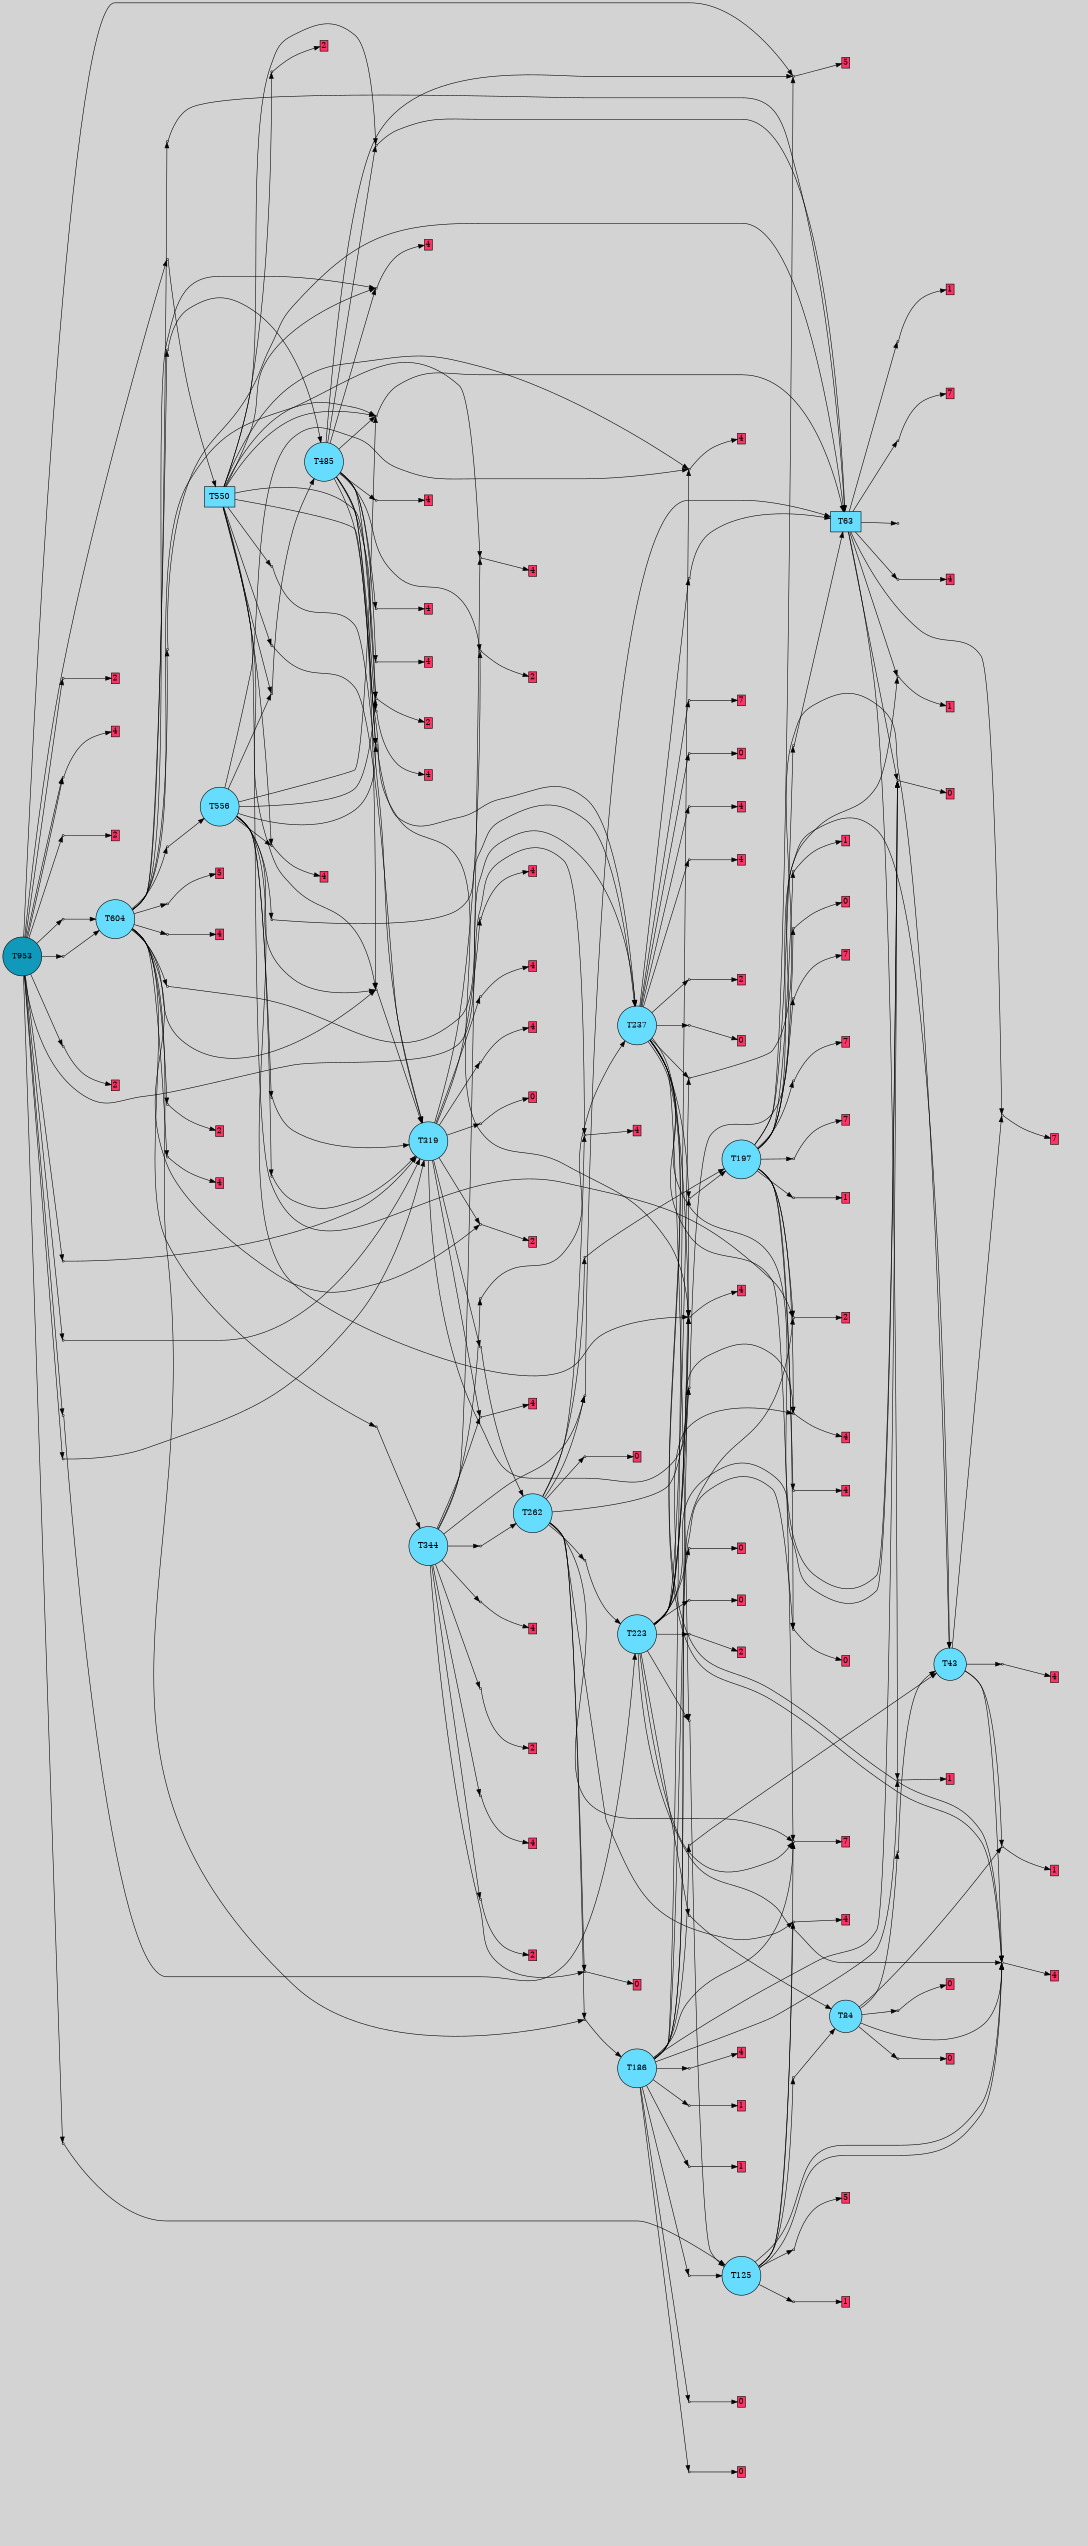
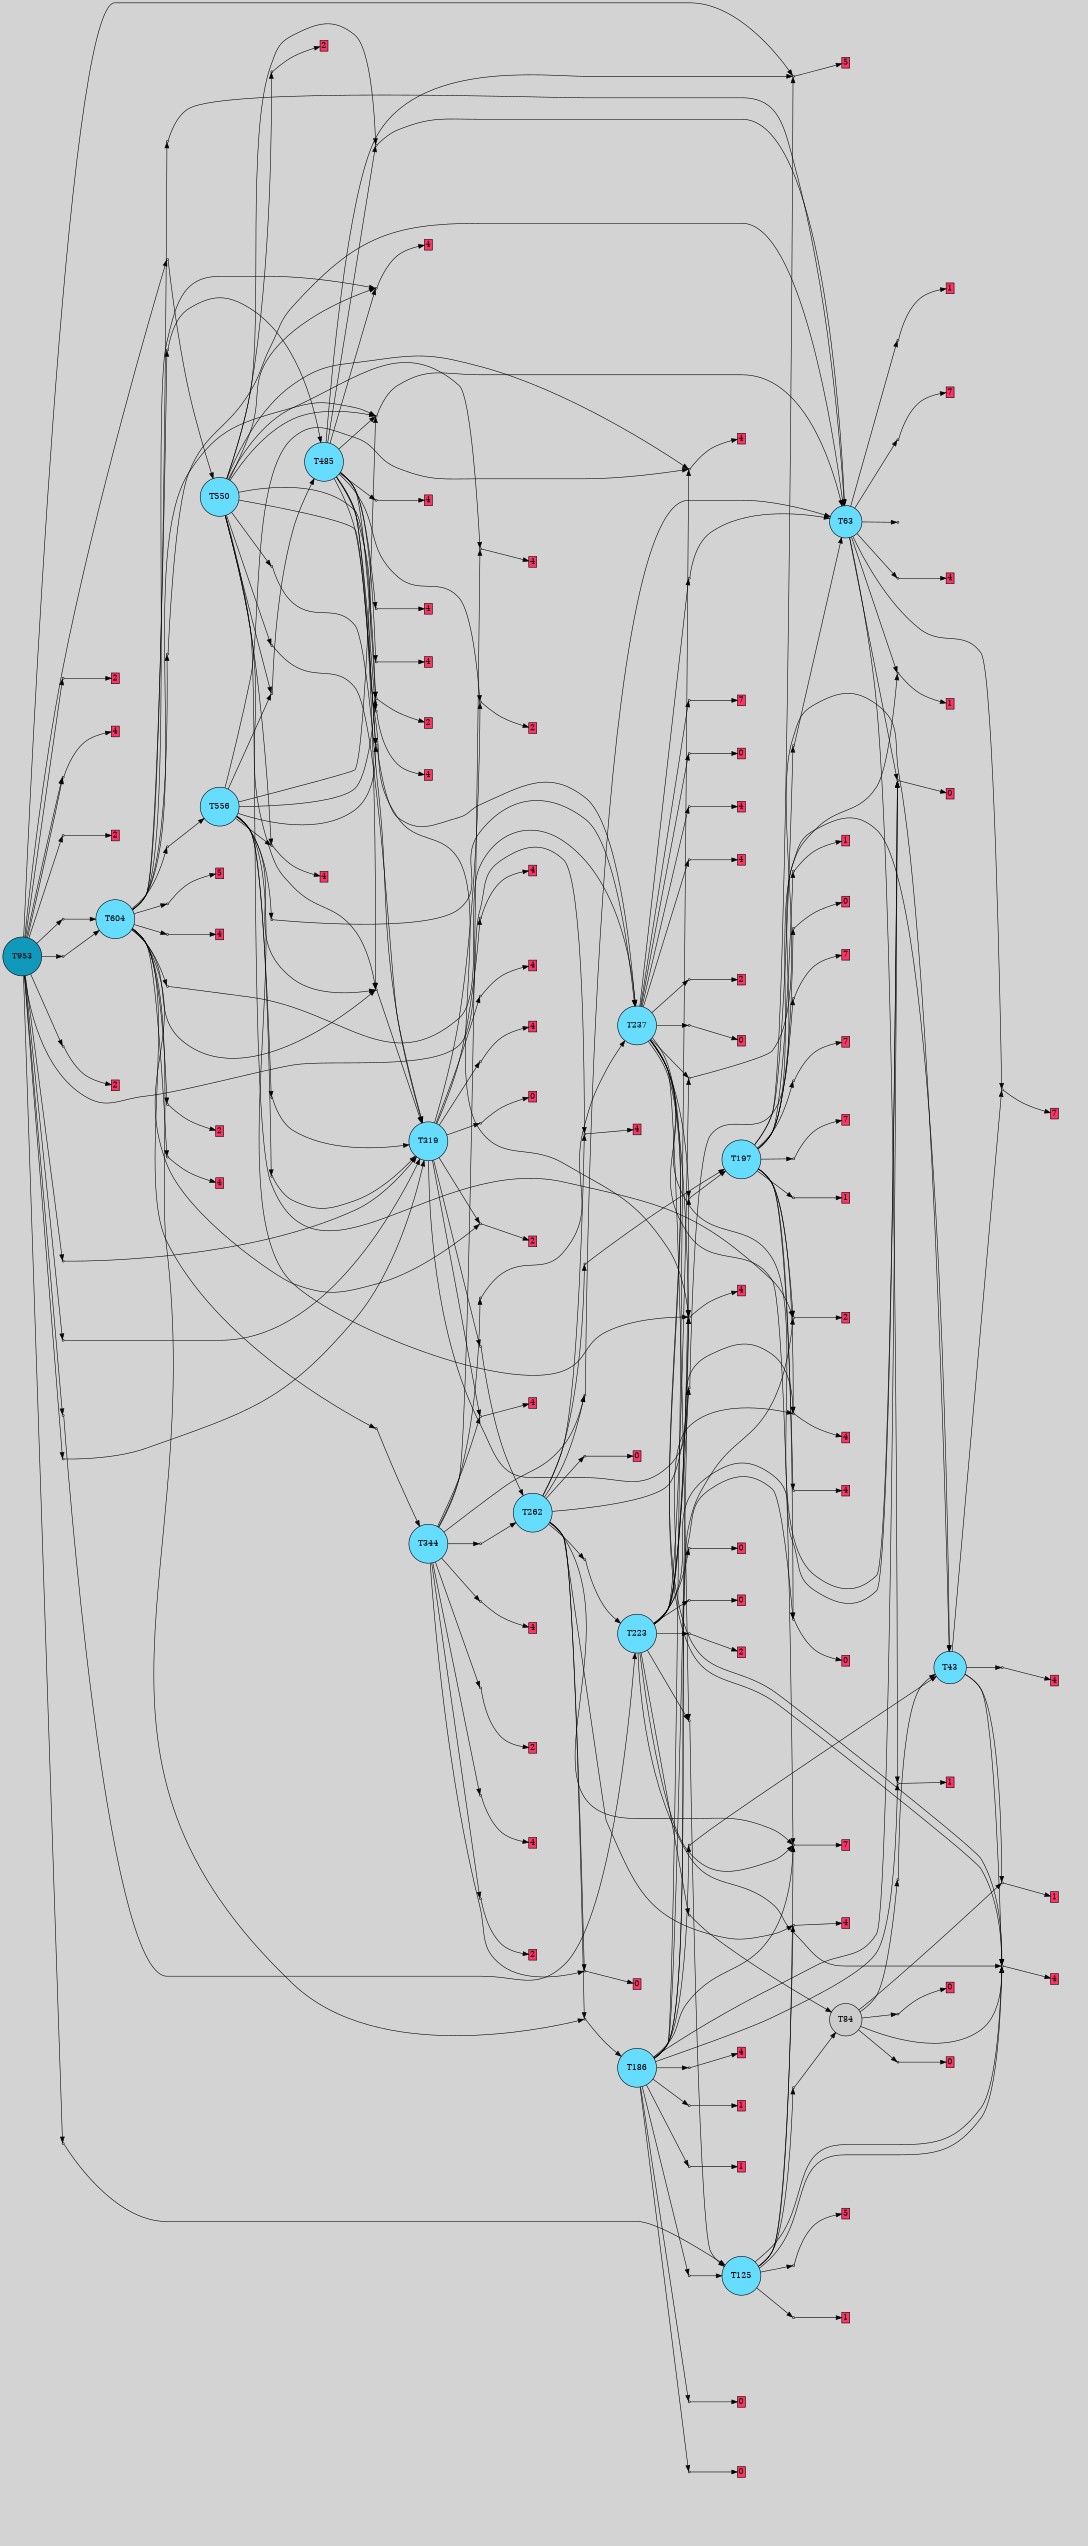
node "T550": shape box -> circle
node "T63": shape box -> circle
node "T84": fillcolor #66ddff -> #cccccc
